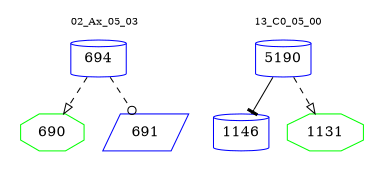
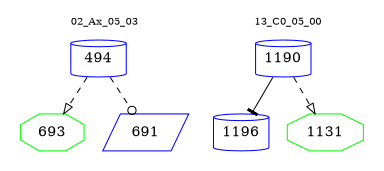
node "694": label "694" -> "494"
node "5190": label "5190" -> "1190"
node "690": label "690" -> "693"
node "1146": label "1146" -> "1196"
